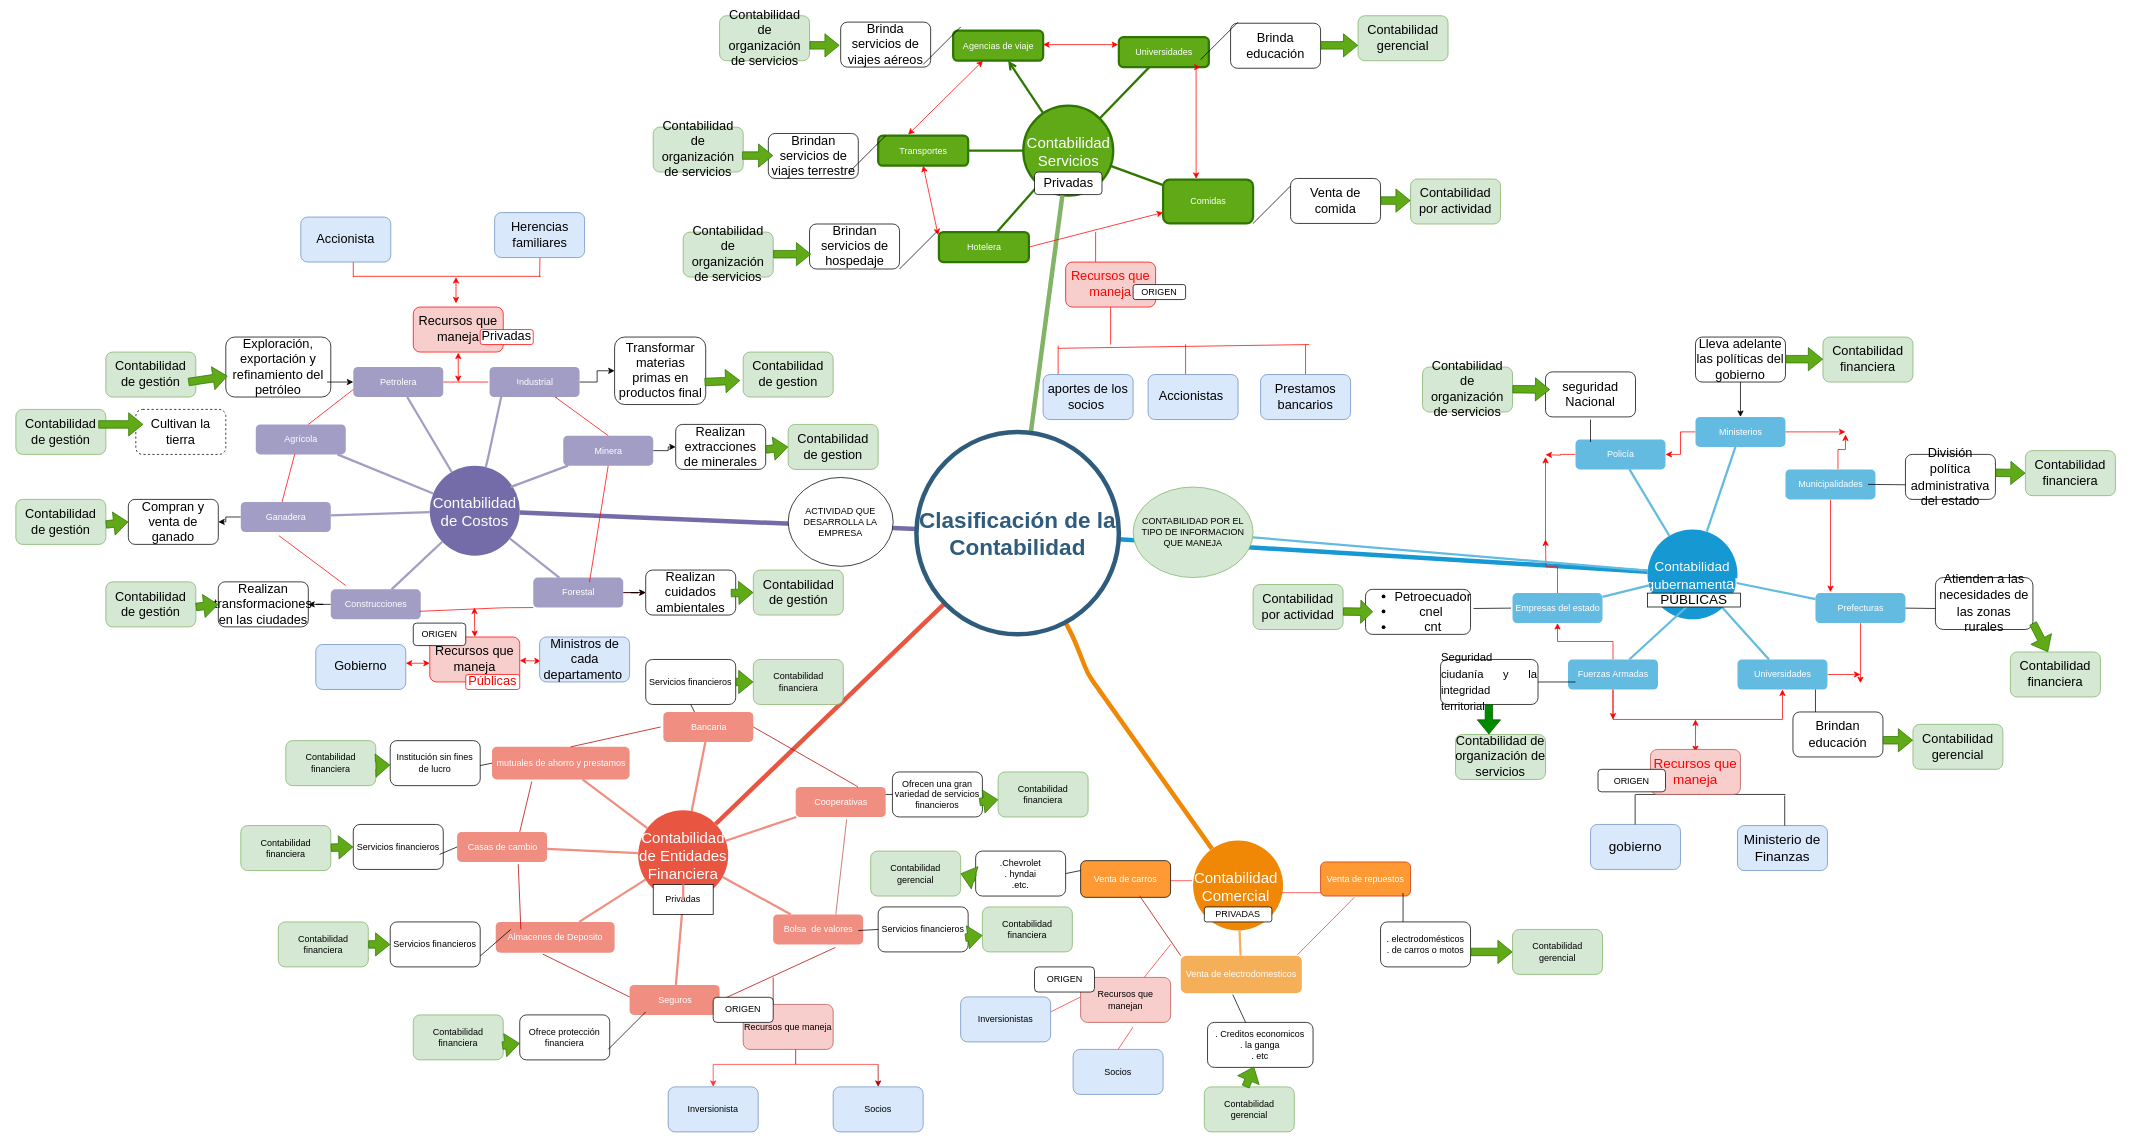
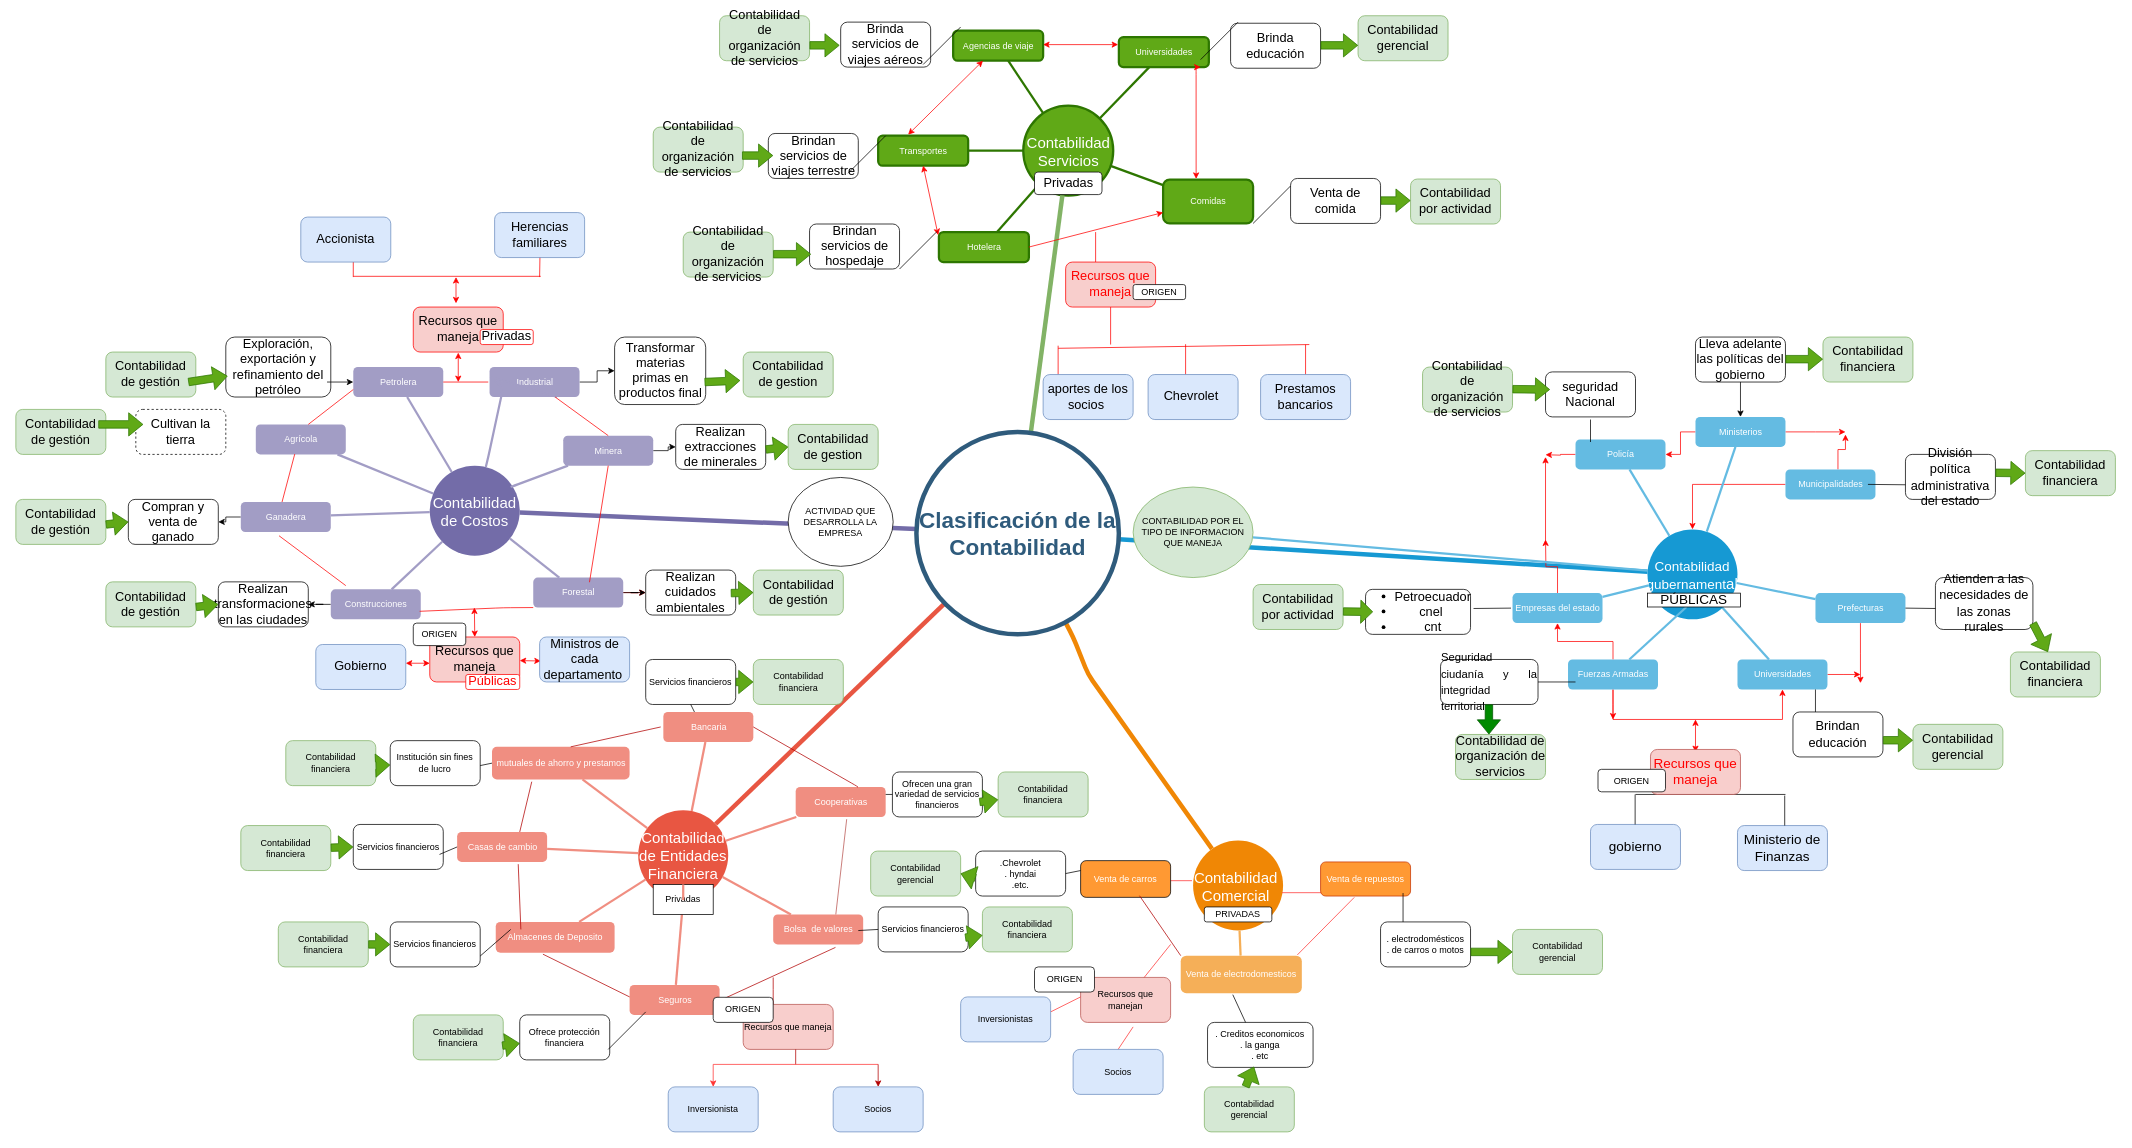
edge "Contabilidad Servicios" -> "Agencias de viaje": arrowhead open -> none
node "Accionistas": label "Accionistas" -> "Chevrolet"
edge "Municipalidades" -> "Prefecturas": now "Municipalidades" -> "Contabilidad gubernamental"
